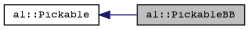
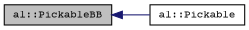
edge "al::PickableBB" -> "al::Pickable": reversed
